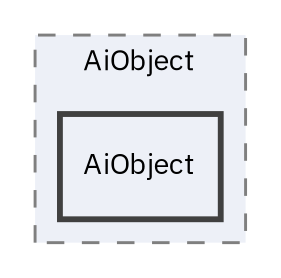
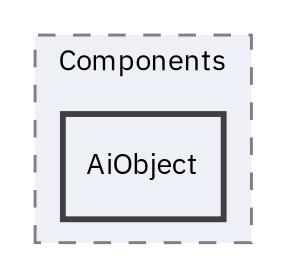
cluster "AiObject": label "AiObject" -> "Components"
